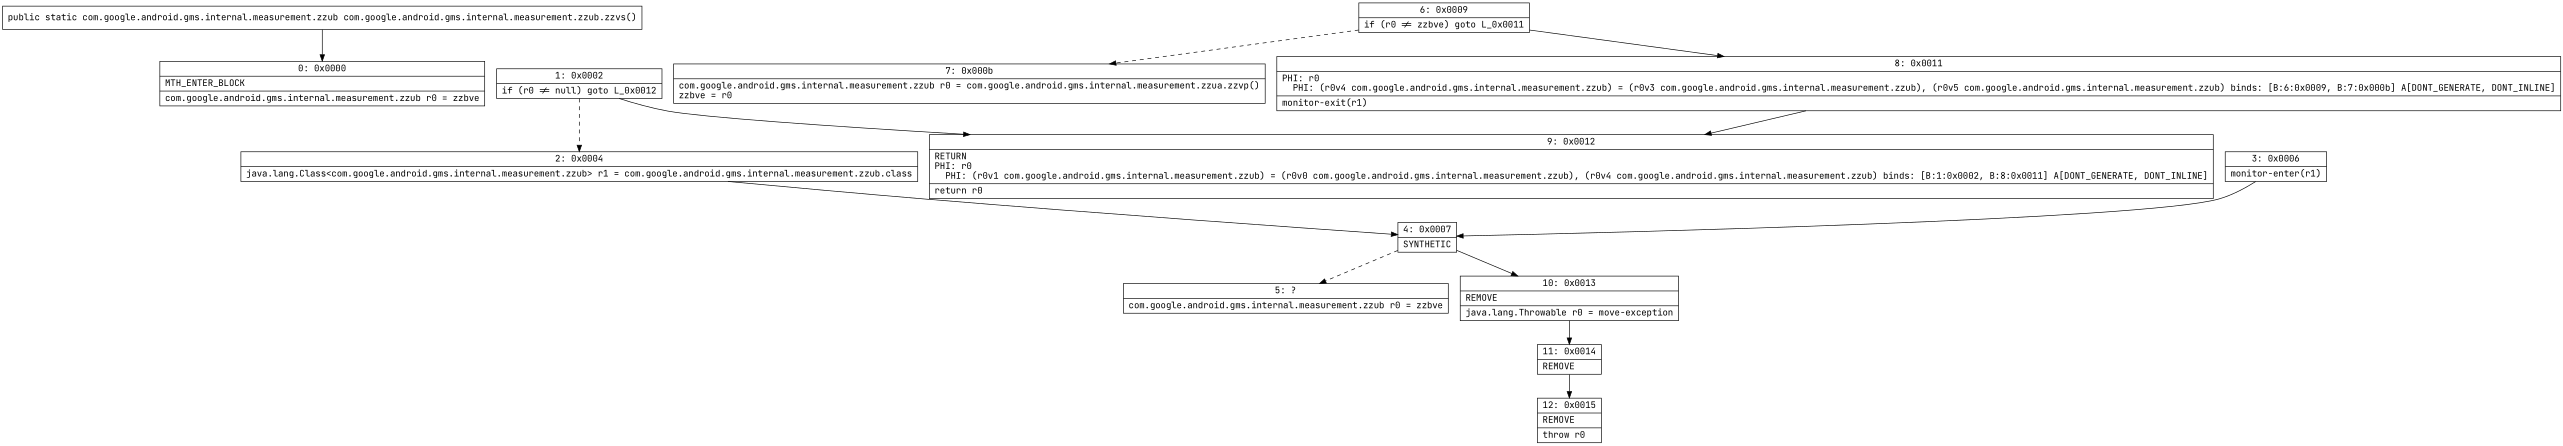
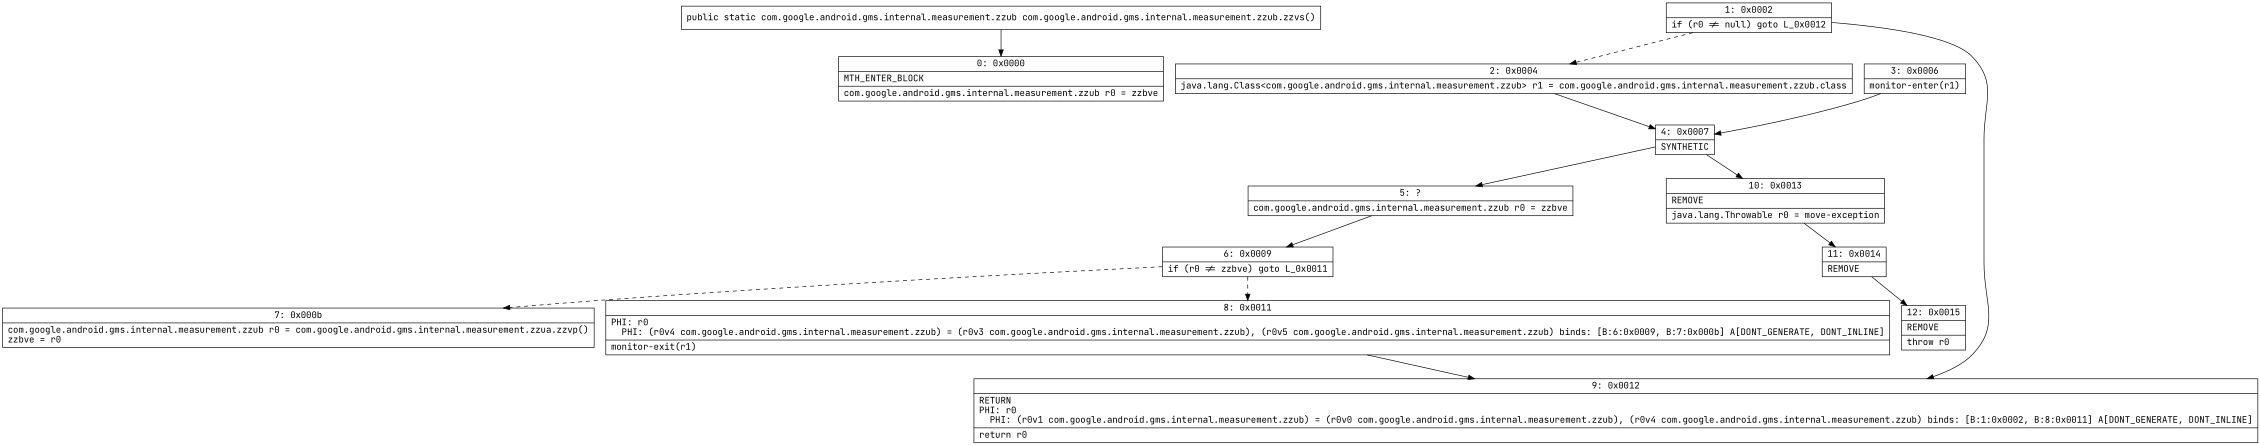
edge "6: 0x0009" -> "8: 0x0011": style solid -> dashed
edge "5: ?" -> "6: 0x0009": added
edge "4: 0x0007" -> "5: ?": style dashed -> solid
